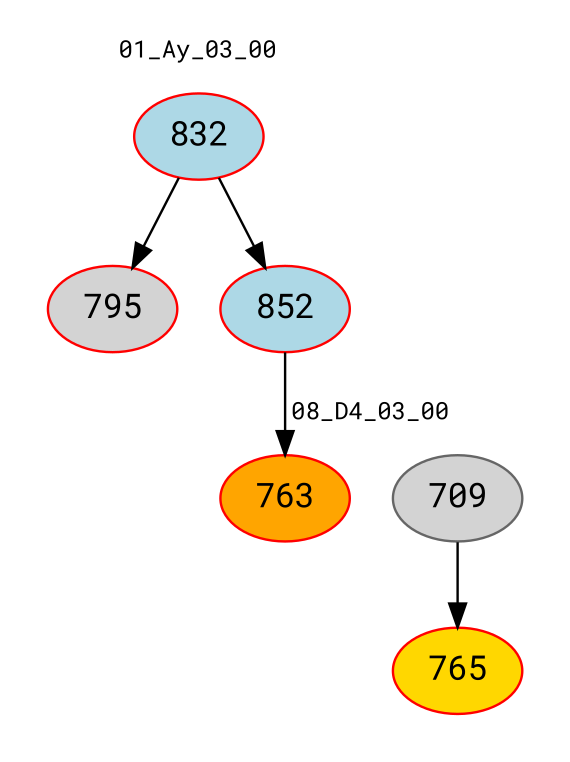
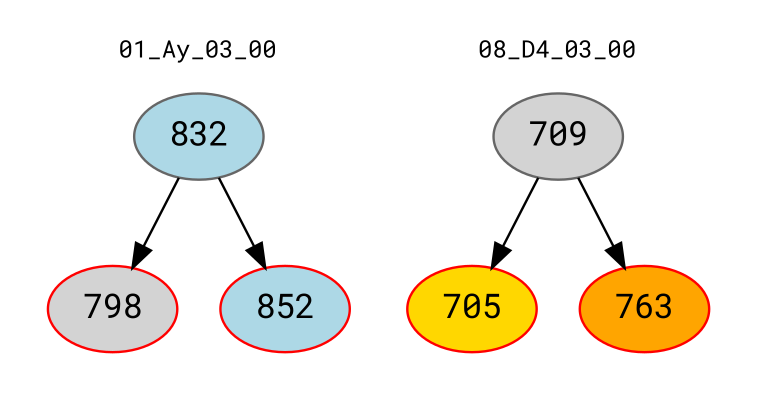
node "832": color red -> gray40
node "795": label "795" -> "798"
edge "852" -> "763": now "709" -> "763"
node "765": label "765" -> "705"
